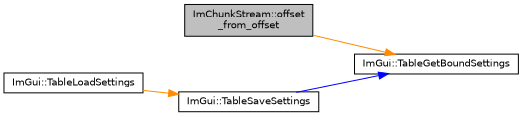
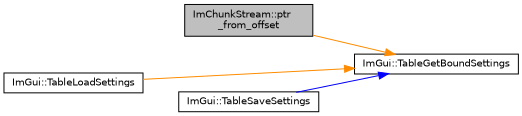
node "ImChunkStream::offset _from_offset": label "ImChunkStream::offset _from_offset" -> "ImChunkStream::ptr _from_offset"
edge "ImGui::TableLoadSettings" -> "ImGui::TableSaveSettings": now "ImGui::TableLoadSettings" -> "ImGui::TableGetBoundSettings"
